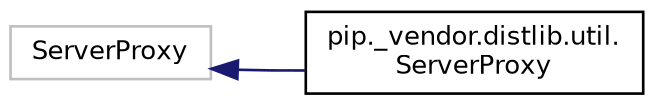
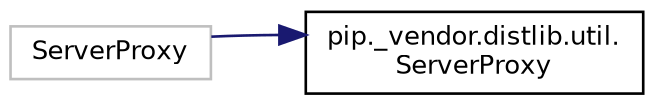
edge "pip._vendor.distlib.util. ServerProxy" -> "ServerProxy": reversed
